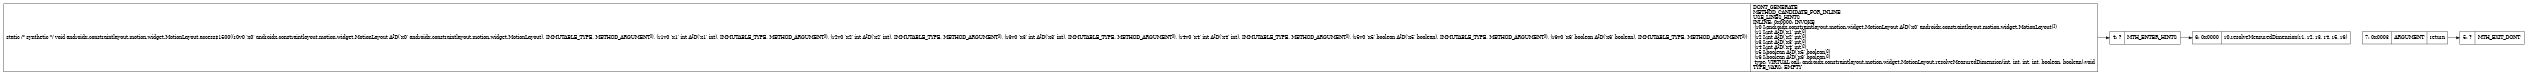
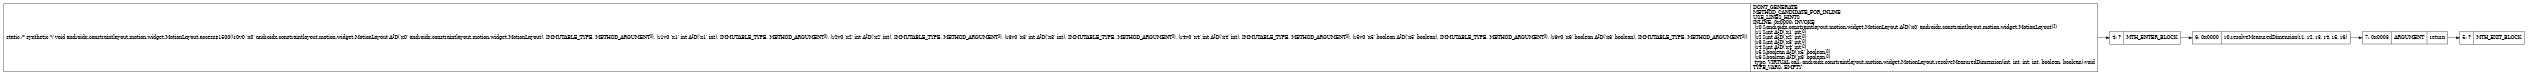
node "4: ?": text "MTH_ENTER_HINTS" -> "MTH_ENTER_BLOCK"
edge "6: 0x0000" -> "7: 0x0003": added
node "5: ?": text "MTH_EXIT_DONT" -> "MTH_EXIT_BLOCK"
